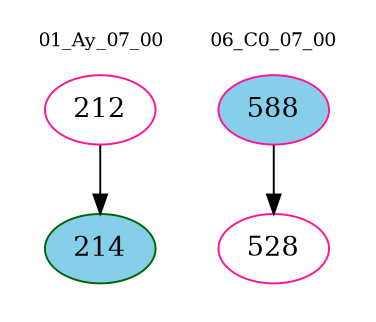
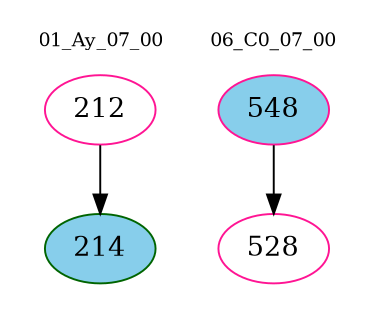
node "588": label "588" -> "548"
